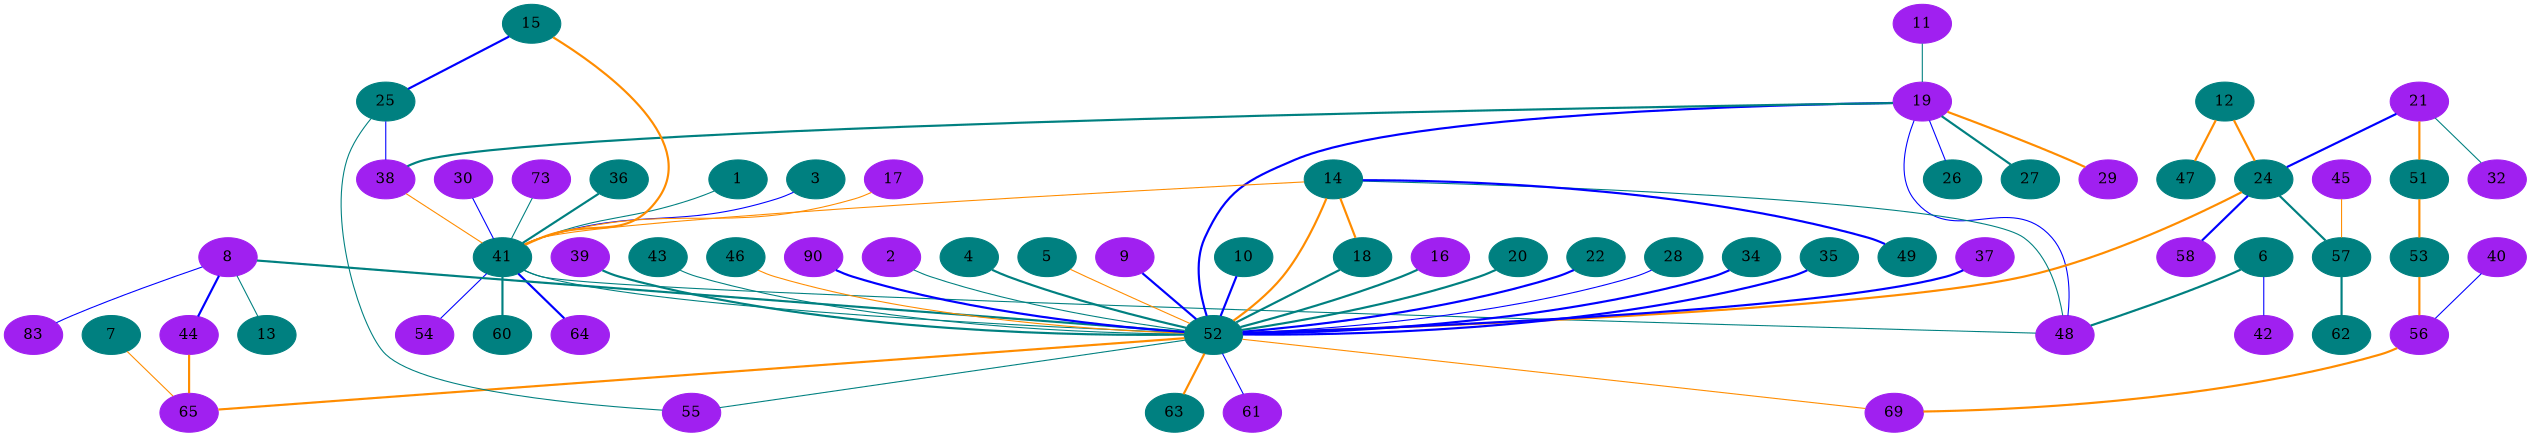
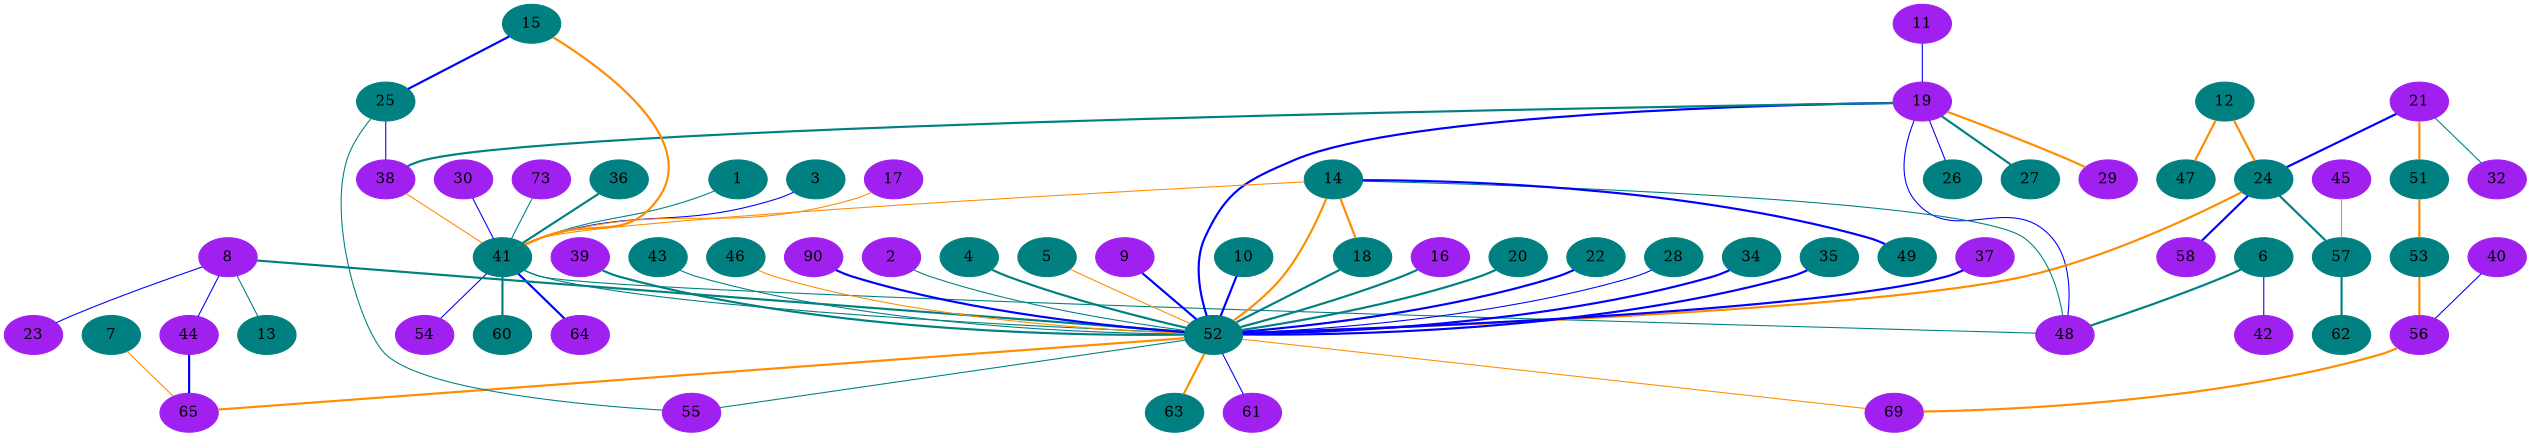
edge "11" -- "19": color teal -> blue
edge "8" -- "44": style bold -> solid
node "83": label "83" -> "23"
edge "44" -- "65": color darkorange -> blue
